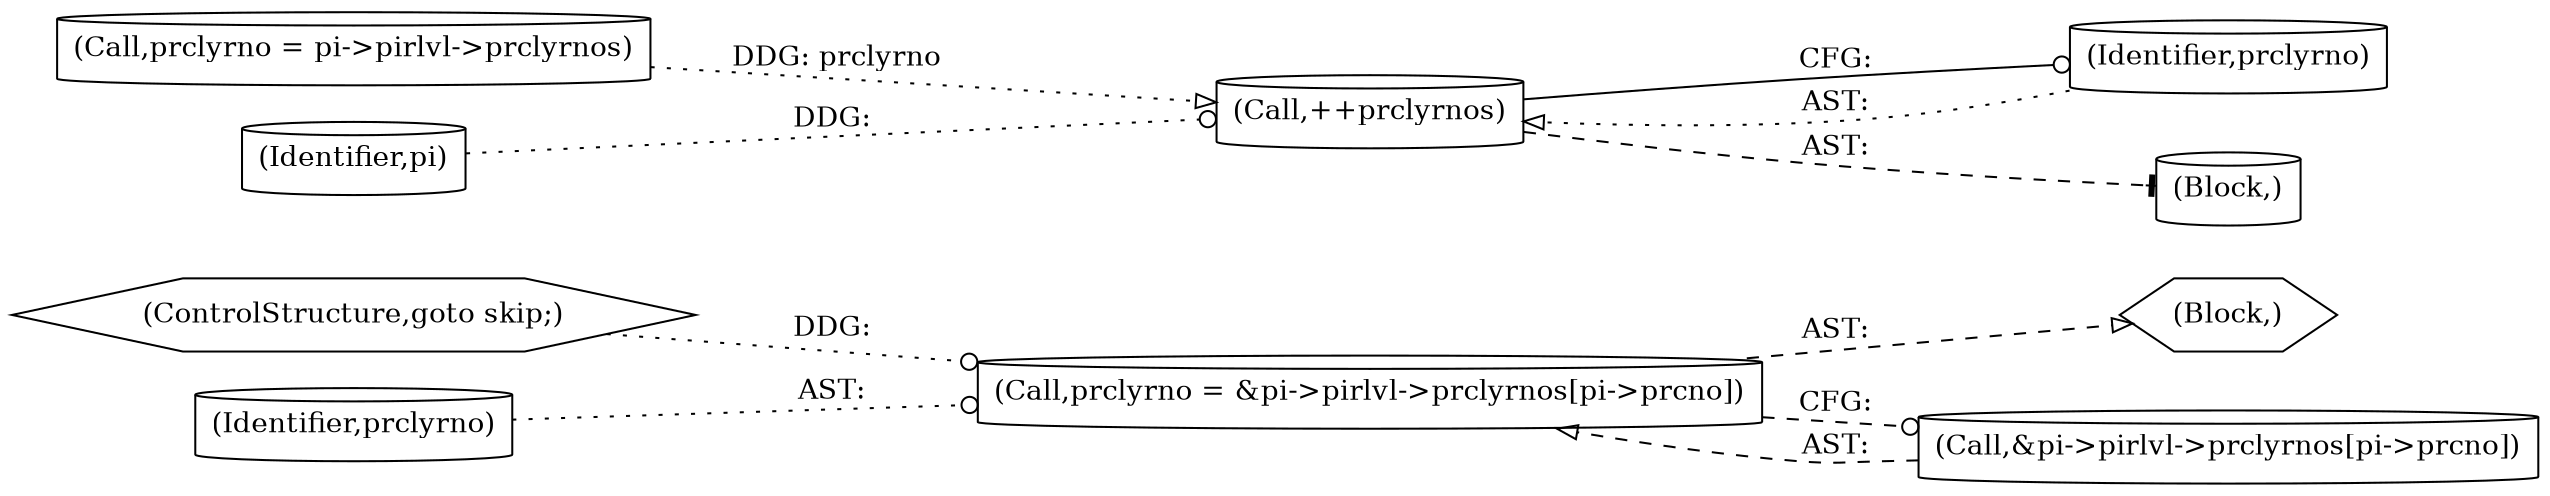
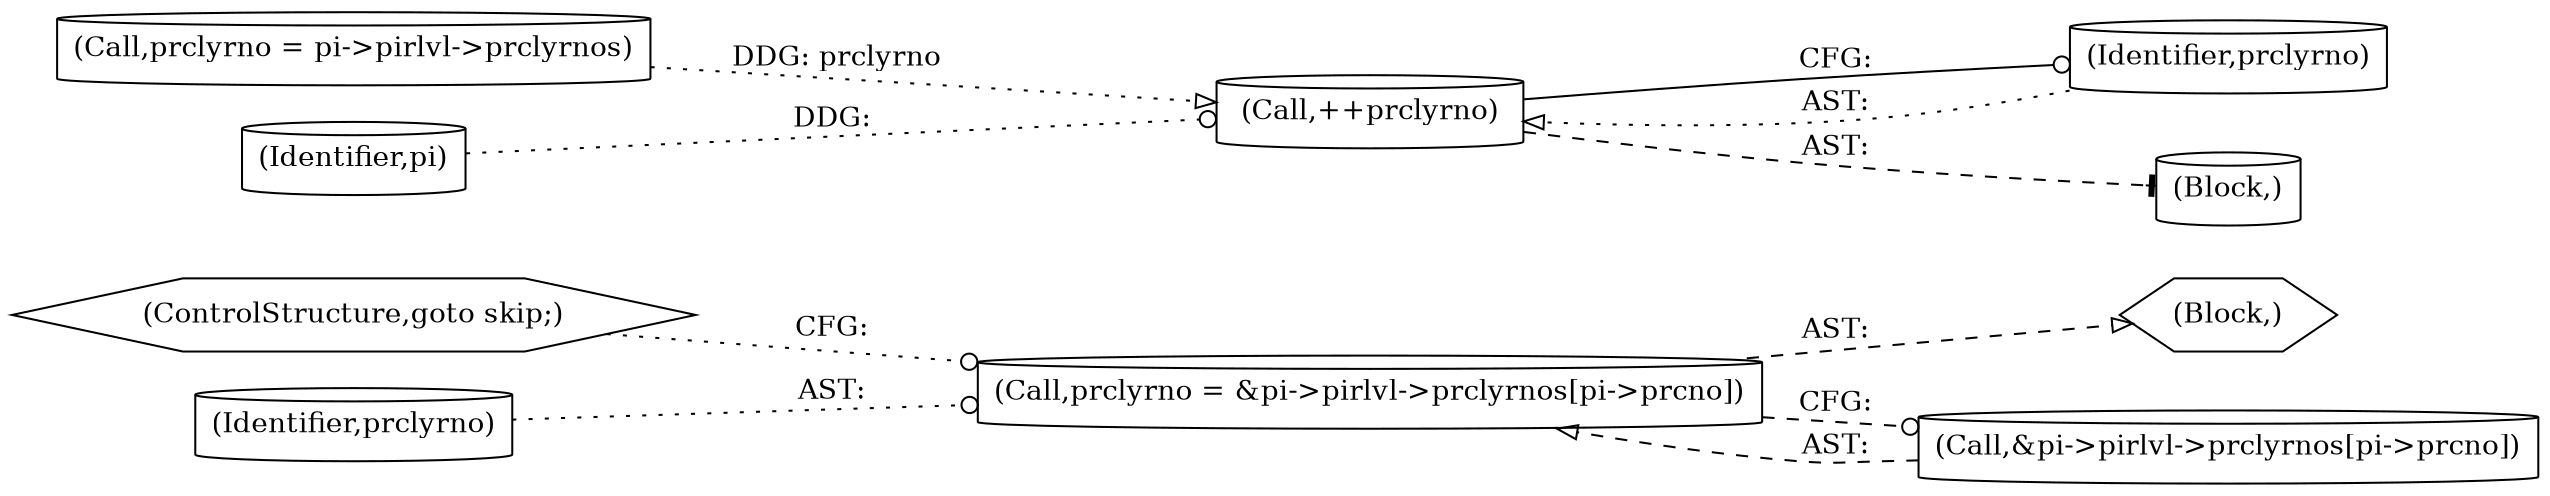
node "(Call,++prclyrnos)": label "(Call,++prclyrnos)" -> "(Call,++prclyrno)"
edge "(ControlStructure,goto skip;)" -> "(Call,prclyrno = &pi->pirlvl->prclyrnos[pi->prcno])": label "DDG: " -> "CFG: "
